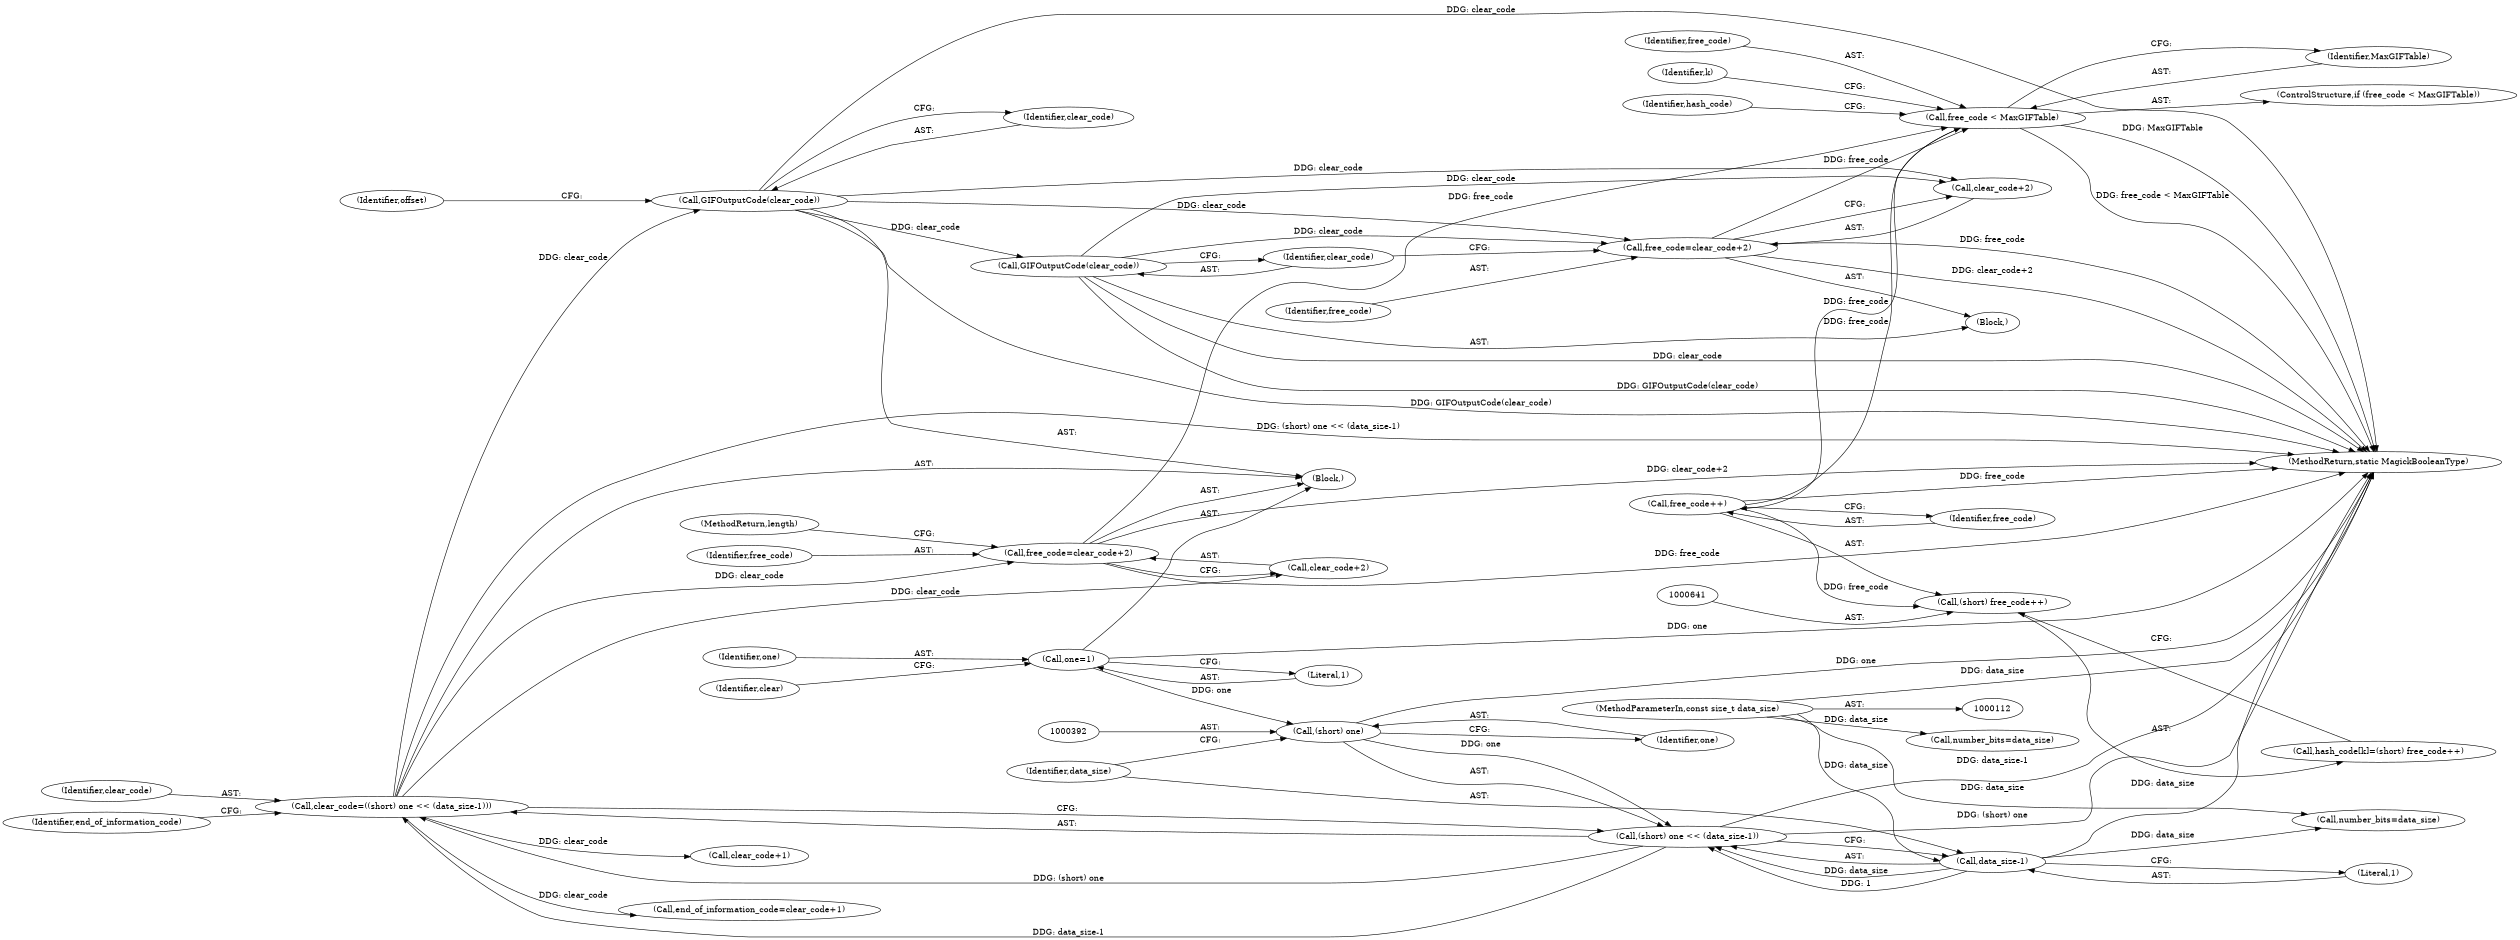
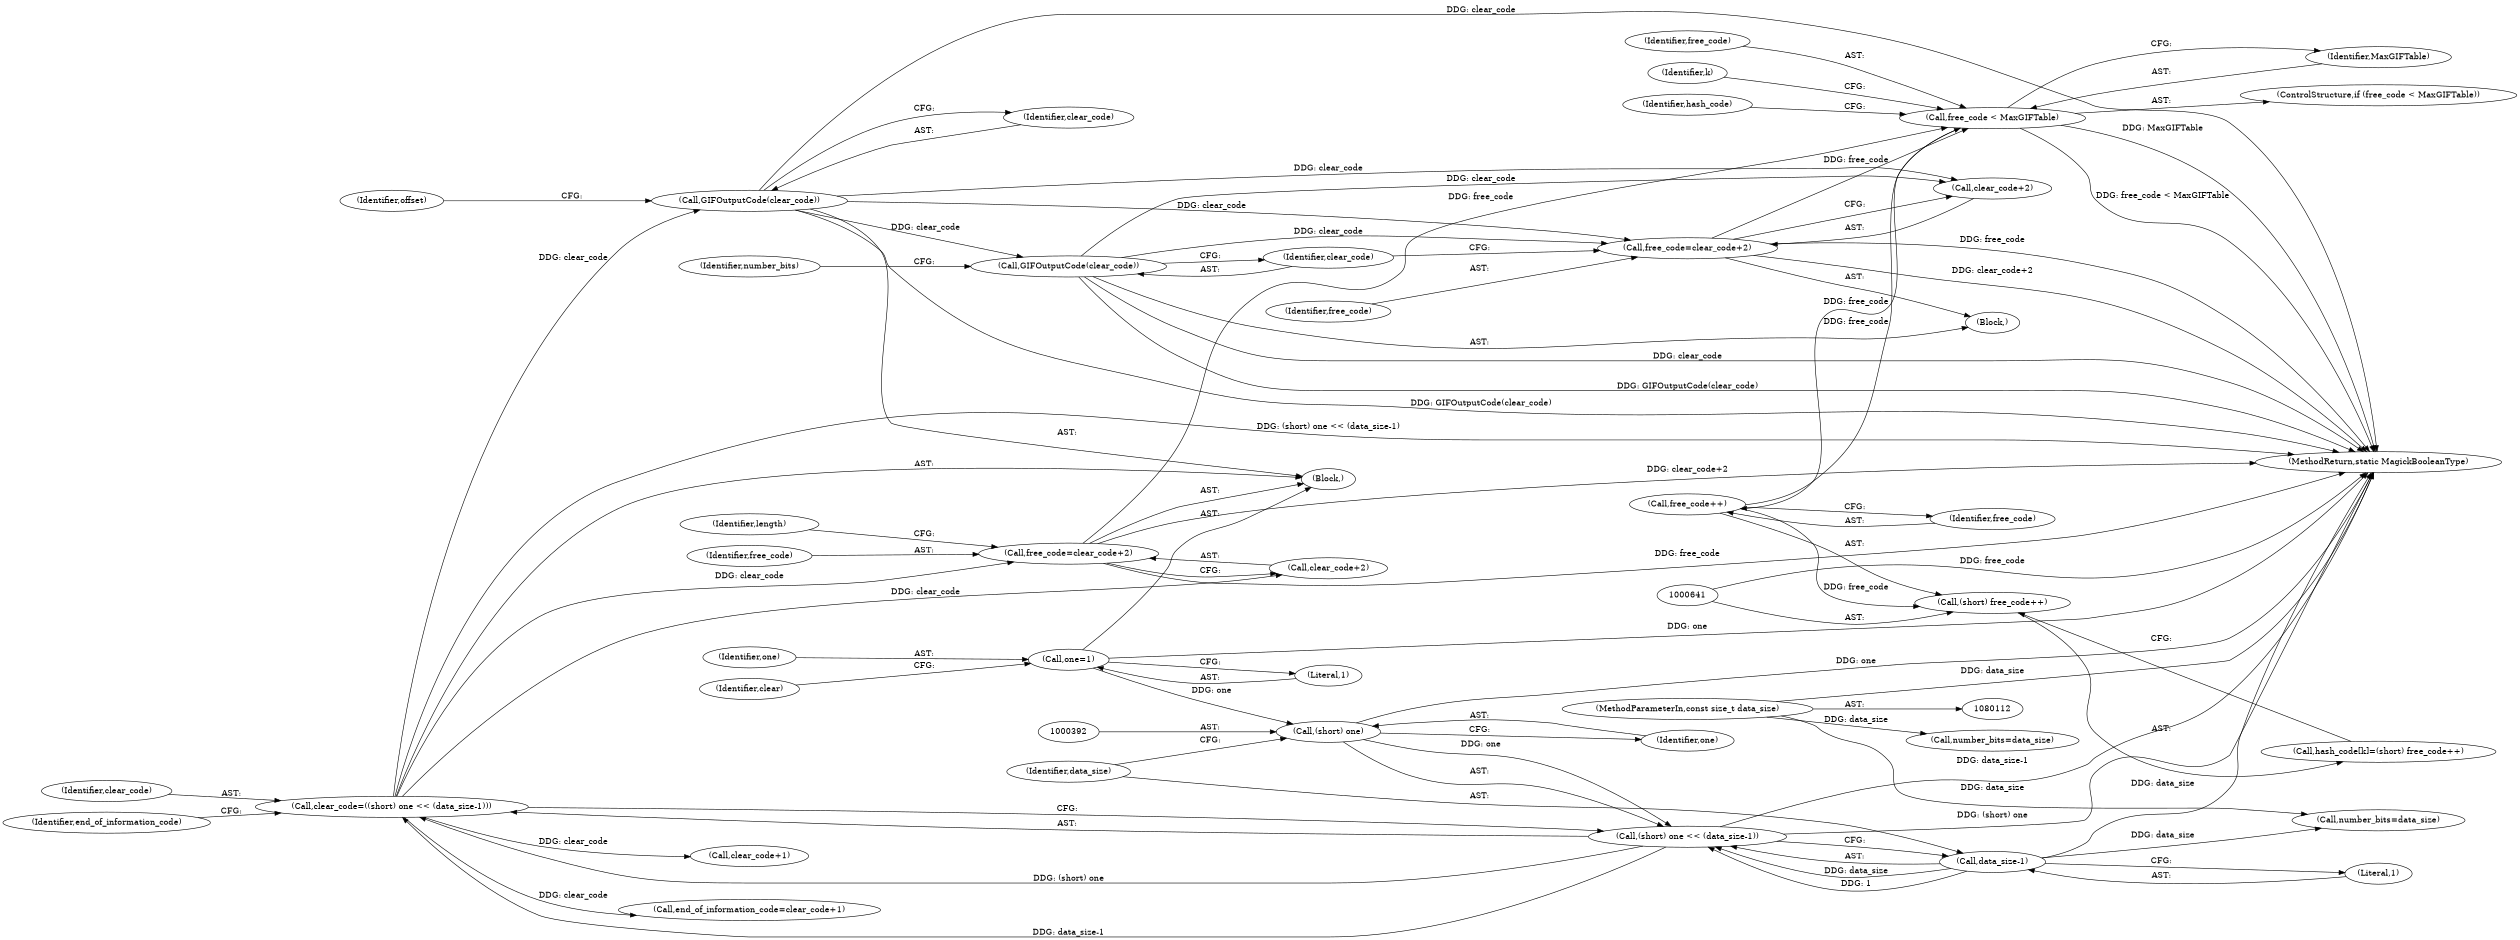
node "(Identifier,number_bits)": added
edge "(Call,free_code++)" -> "(MethodReturn,static MagickBooleanType)": now "1000641" -> "(MethodReturn,static MagickBooleanType)"
node "(MethodReturn,length)": label "(MethodReturn,length)" -> "(Identifier,length)"
node "1000112": label "1000112" -> "1080112"
edge "(MethodParameterIn,const size_t data_size)" -> "(Call,data_size-1)": removed, label "DDG: data_size"
